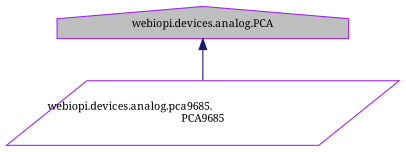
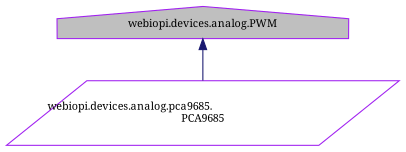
node "webiopi.devices.analog.PCA": label "webiopi.devices.analog.PCA" -> "webiopi.devices.analog.PWM"
